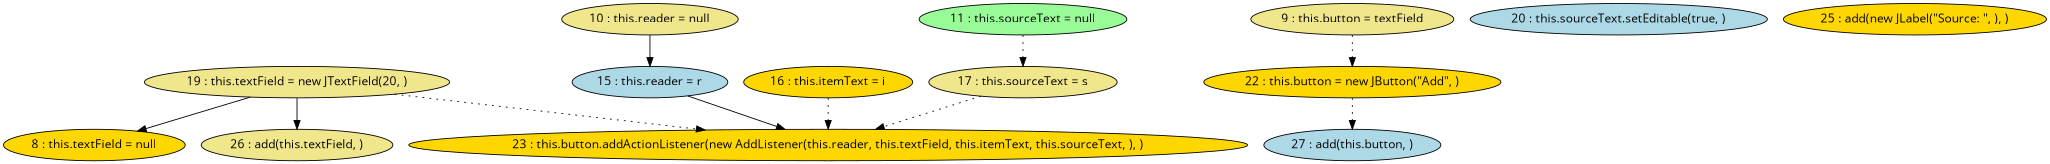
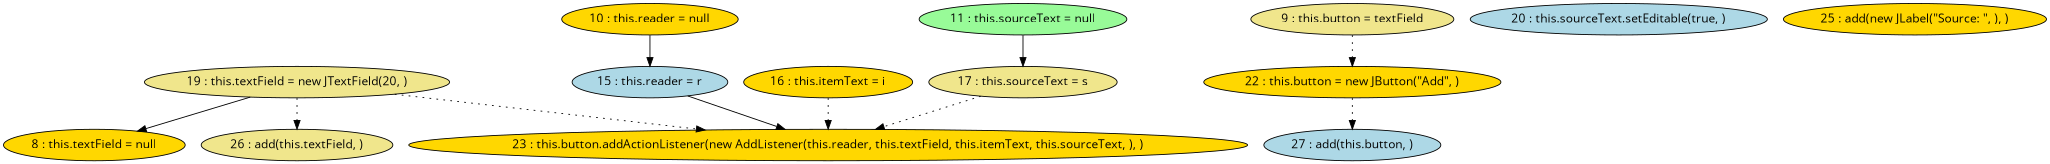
node "10 : this.reader = null": fillcolor khaki -> gold
edge "11 : this.sourceText = null" -> "17 : this.sourceText = s": style dotted -> solid
edge "19 : this.textField = new JTextField(20, )" -> "26 : add(this.textField, )": style solid -> dotted
